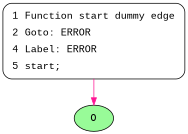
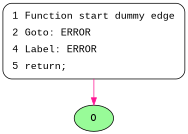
node "1": text "start;" -> "return;"
